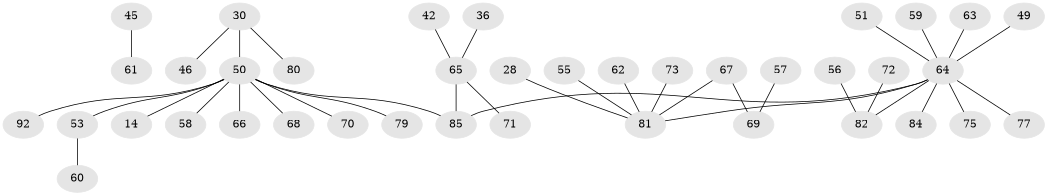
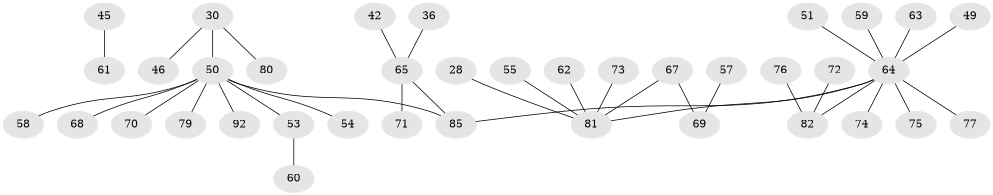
node "56": label "56" -> "76"
node "14": label "14" -> "54"
node "66": removed
node "84": label "84" -> "74"
